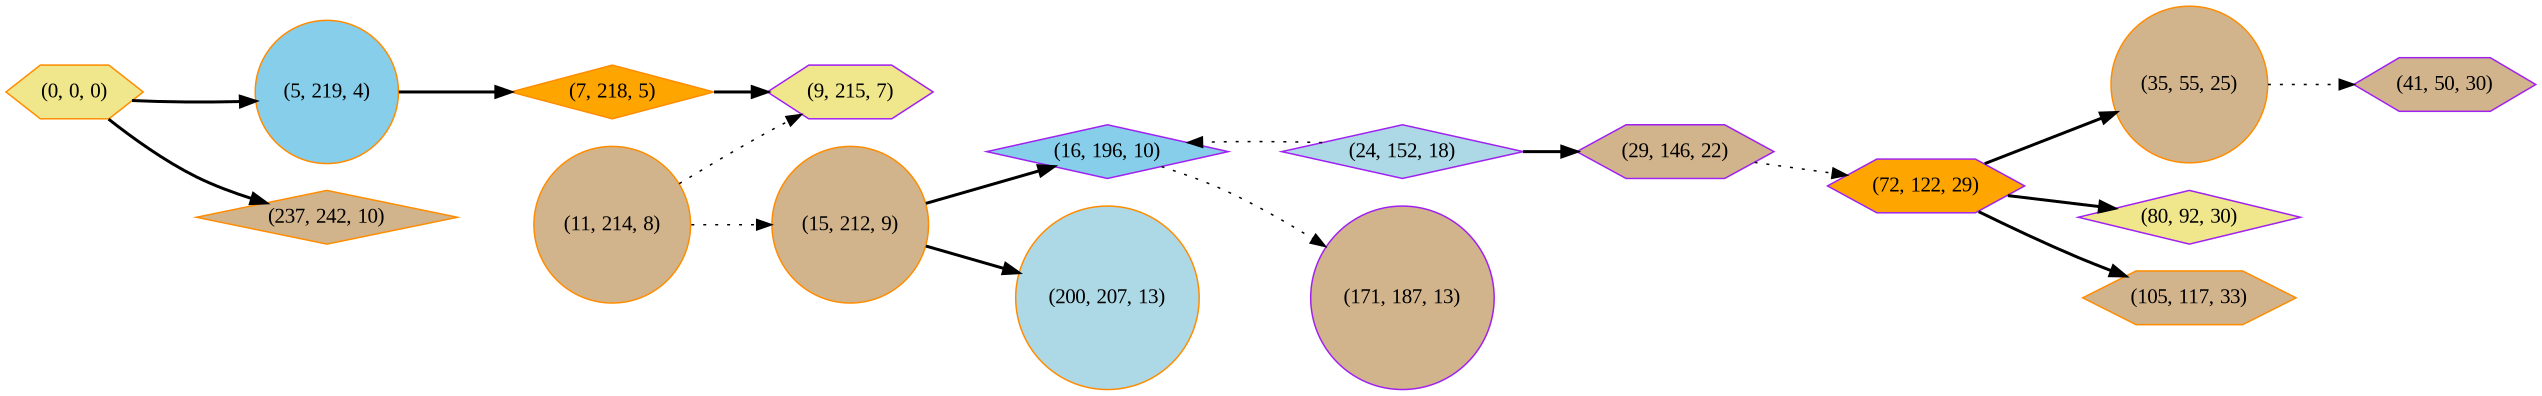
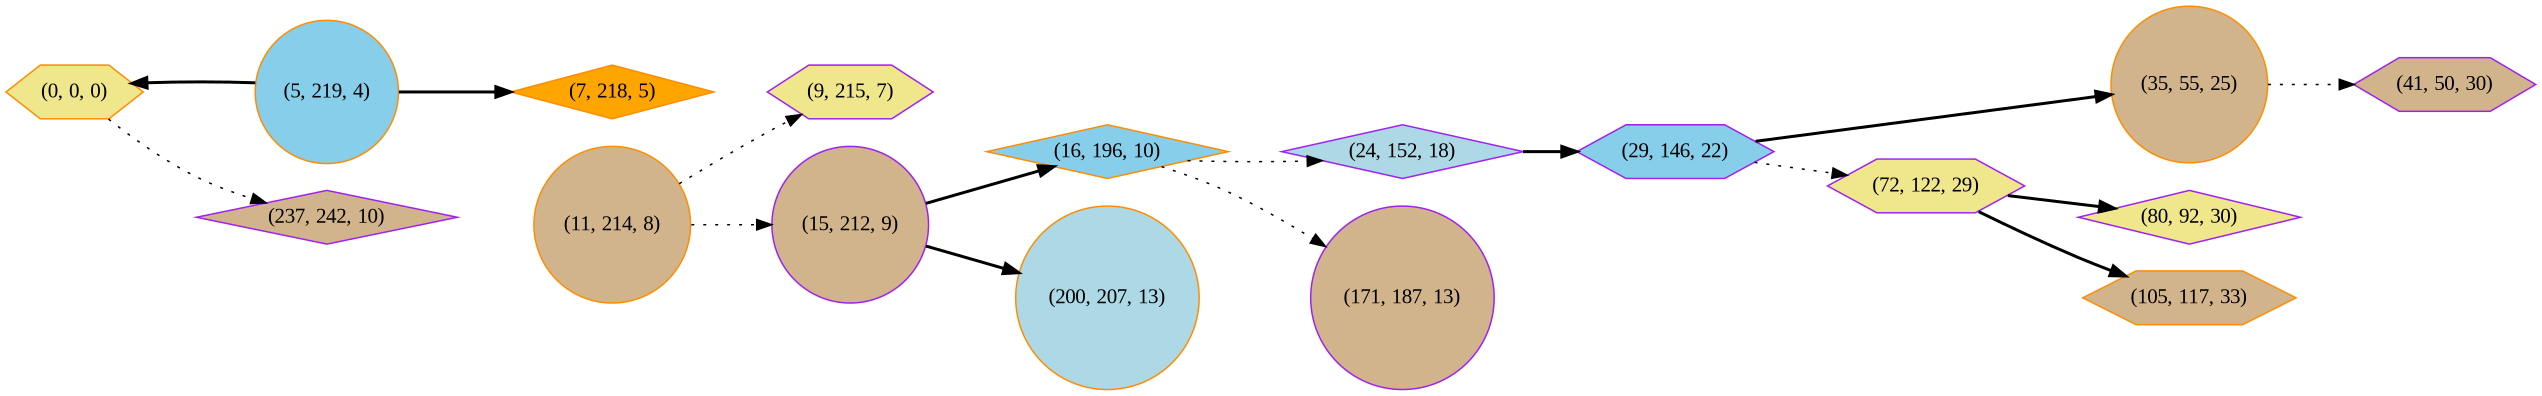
edge "(7, 218, 5)" -> "(9, 215, 7)": removed
edge "(0, 0, 0)" -> "(5, 219, 4)": reversed
edge "(72, 122, 29)" -> "(35, 55, 25)": now "(29, 146, 22)" -> "(35, 55, 25)"
edge "(24, 152, 18)" -> "(16, 196, 10)": reversed
node "(16, 196, 10)": color purple -> darkorange
node "(29, 146, 22)": fillcolor tan -> skyblue
edge "(0, 0, 0)" -> "(237, 242, 10)": style bold -> dotted
node "(72, 122, 29)": fillcolor orange -> khaki
node "(237, 242, 10)": color darkorange -> purple
node "(15, 212, 9)": color darkorange -> purple
